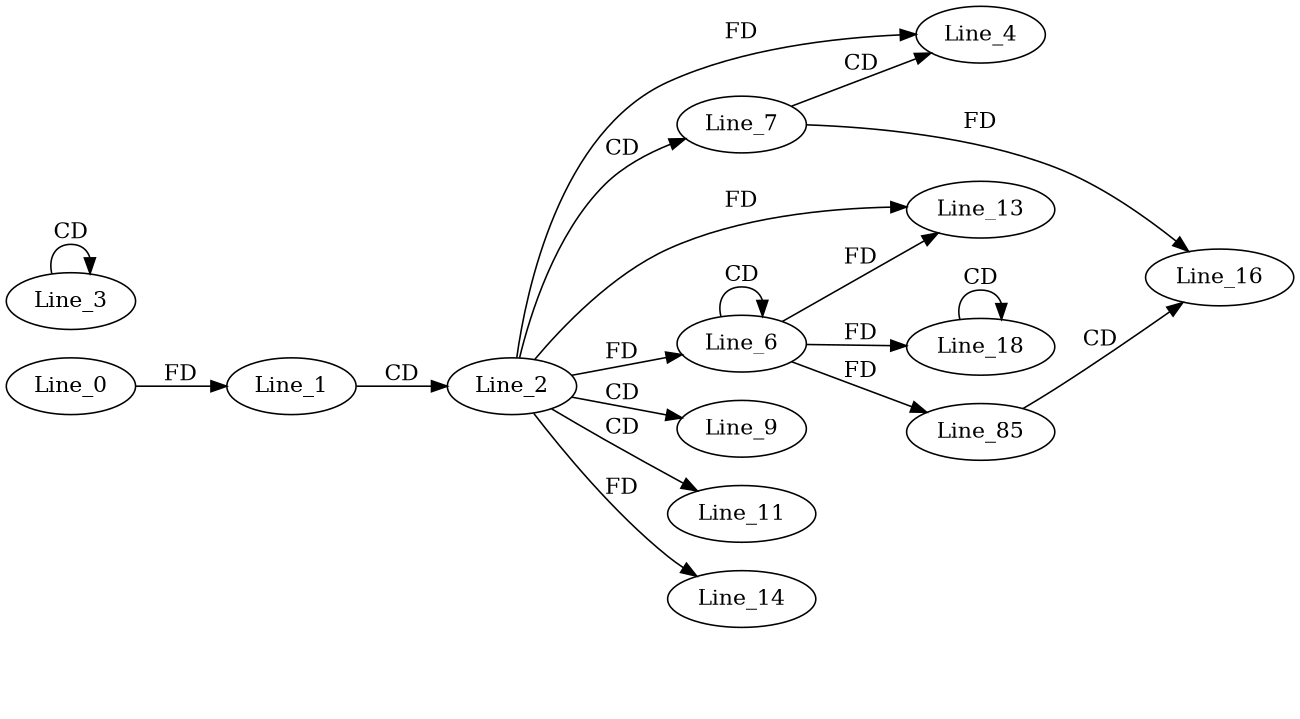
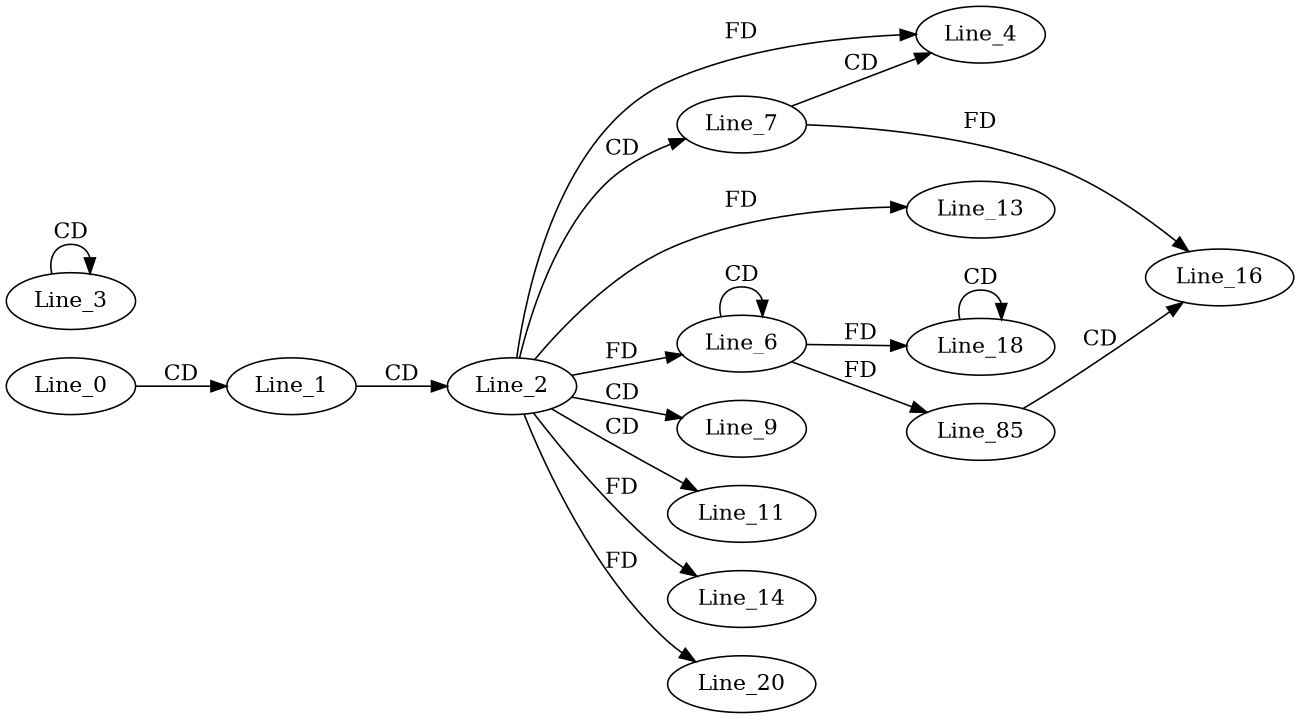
edge "Line_6" -> "Line_13": removed, label "FD"
edge "Line_0" -> "Line_1": label "FD" -> "CD"
node "Line_20": added
